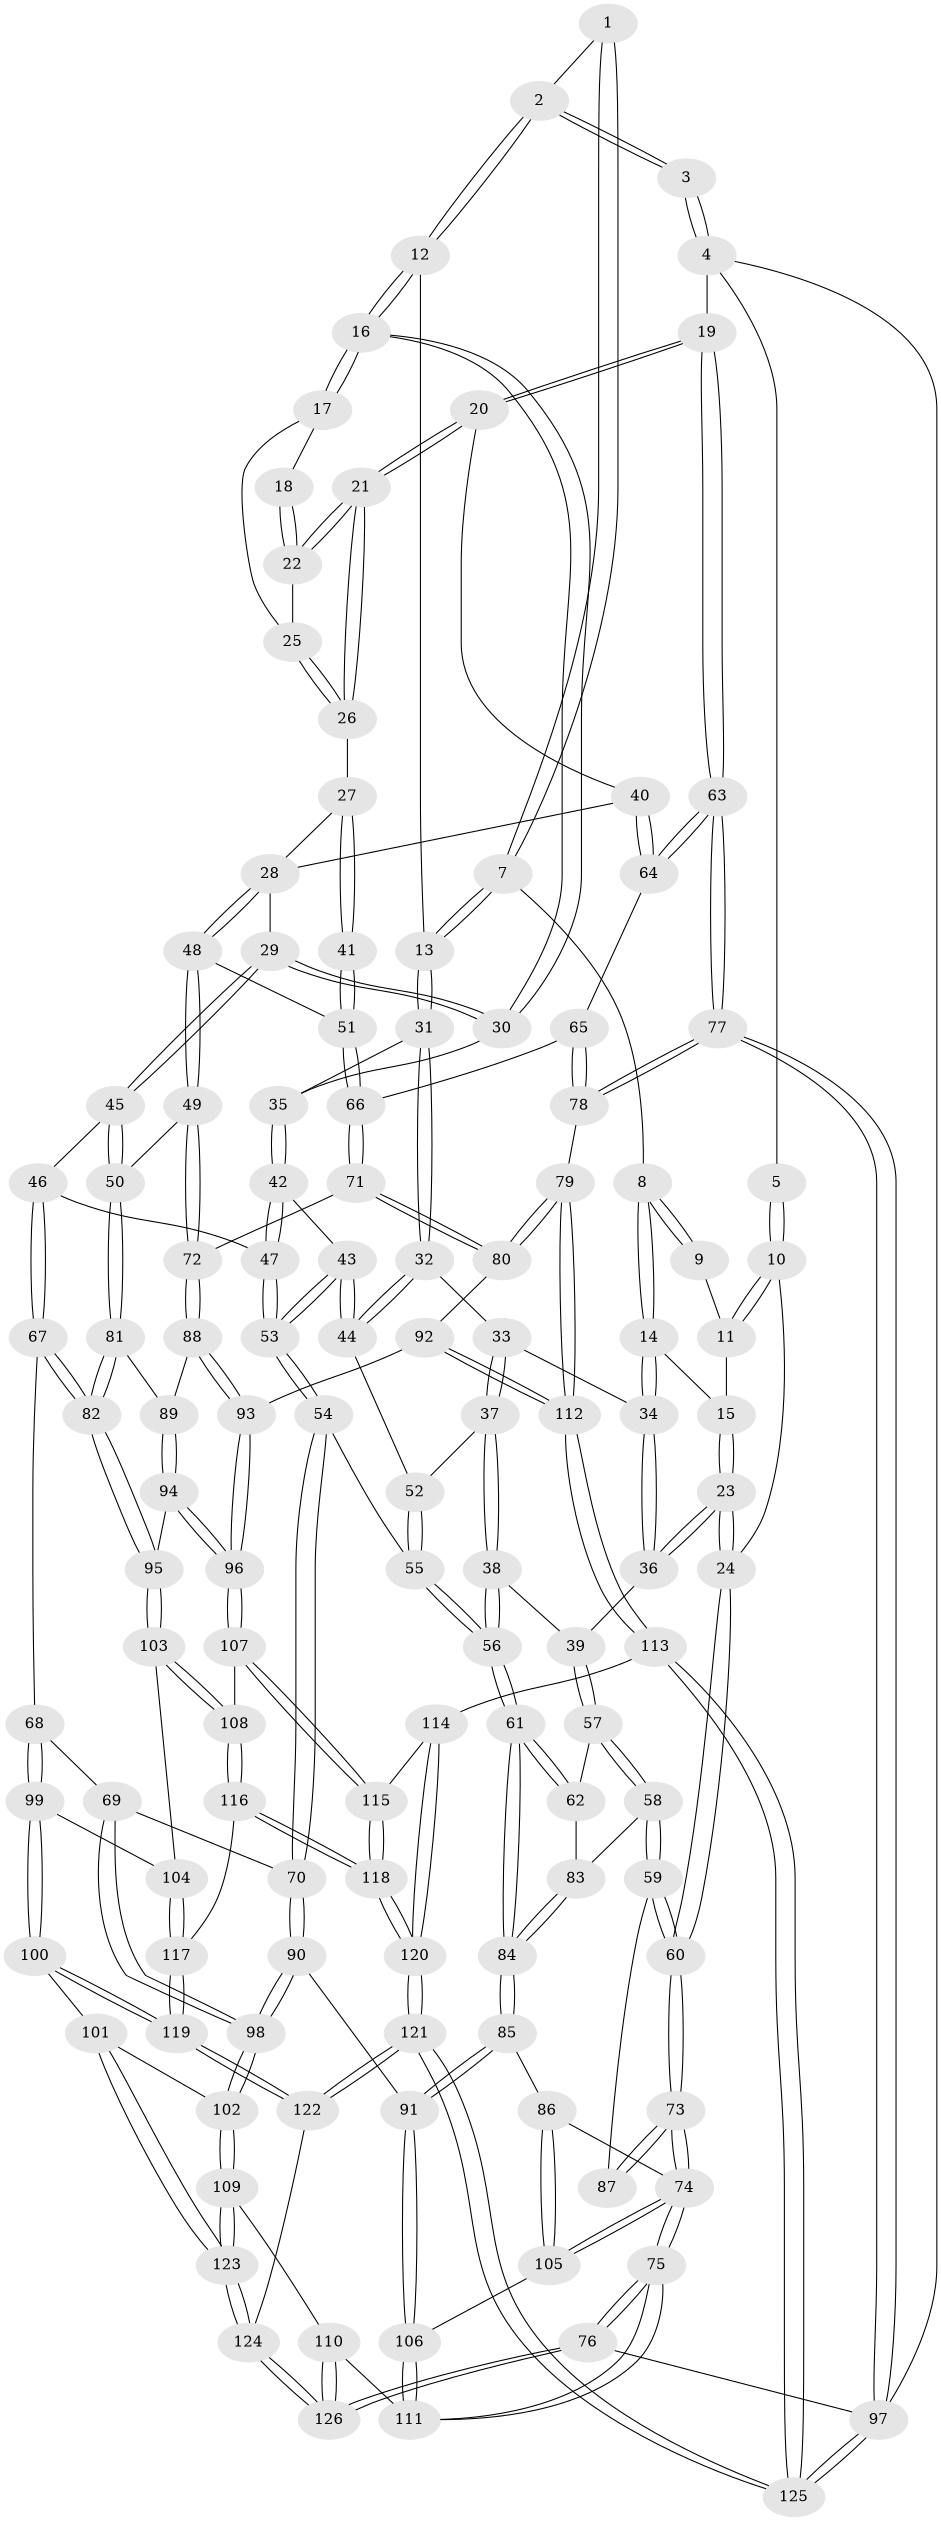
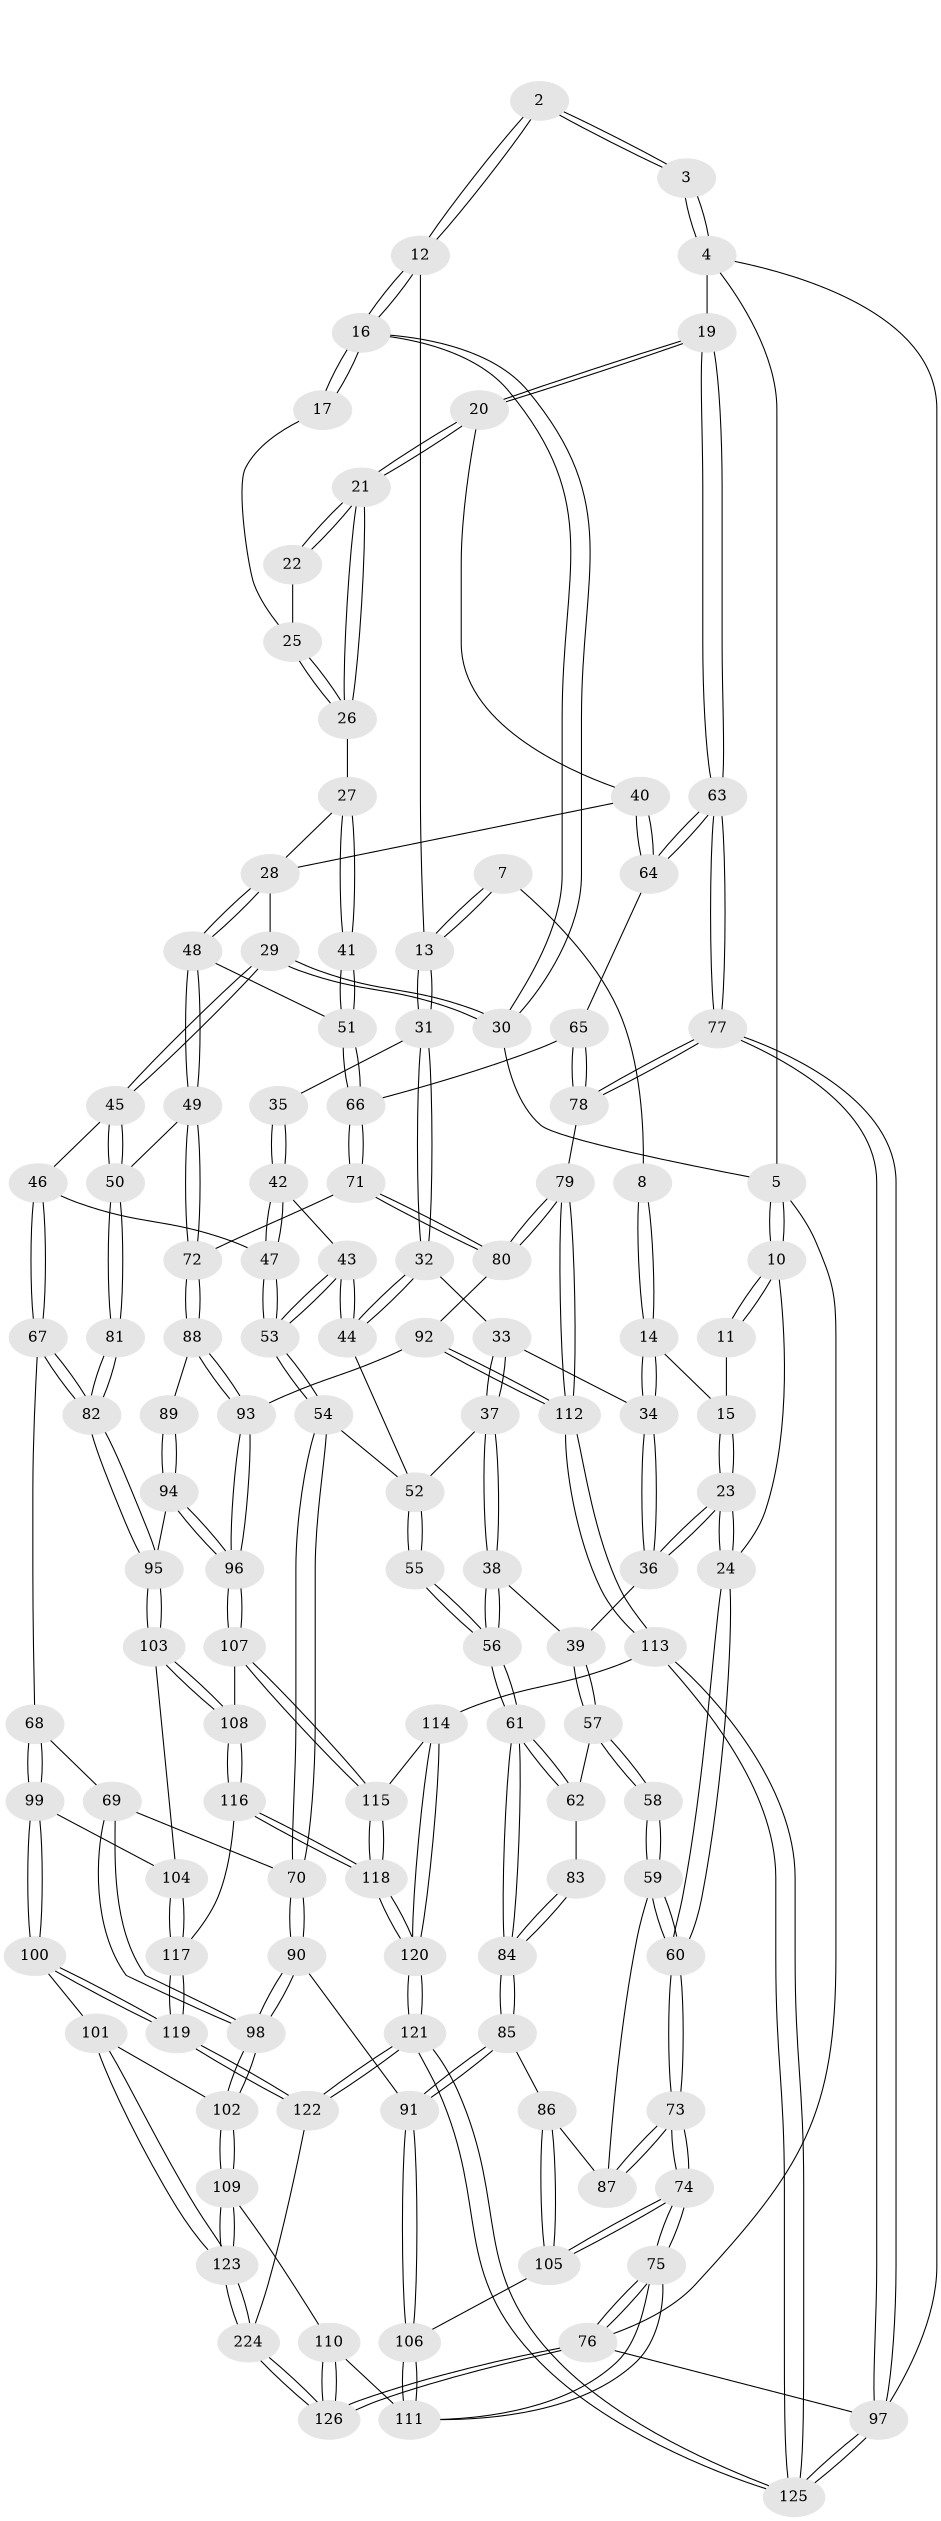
node "1": removed
node "18": removed
edge "30" -- "35": now "30" -- "5"
node "9": removed
edge "81" -- "89": removed
edge "54" -- "55": now "54" -- "52"
edge "5" -- "76": added
edge "58" -- "83": removed
edge "86" -- "74": now "86" -- "87"
node "124": label "124" -> "224"
